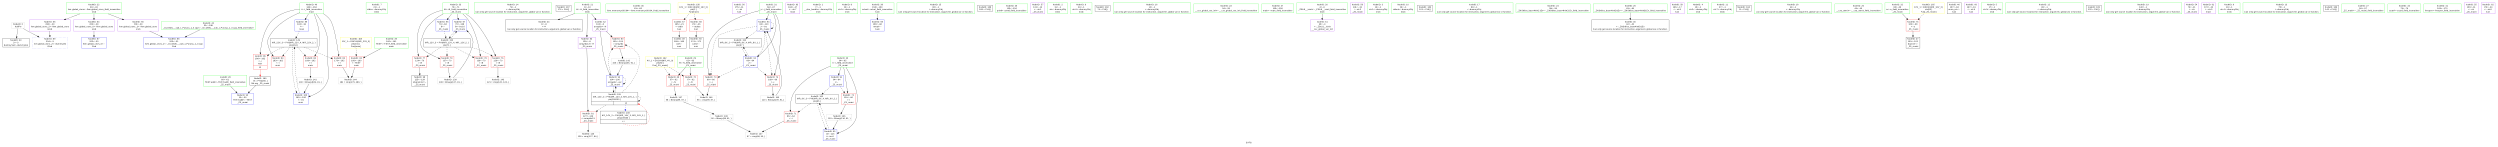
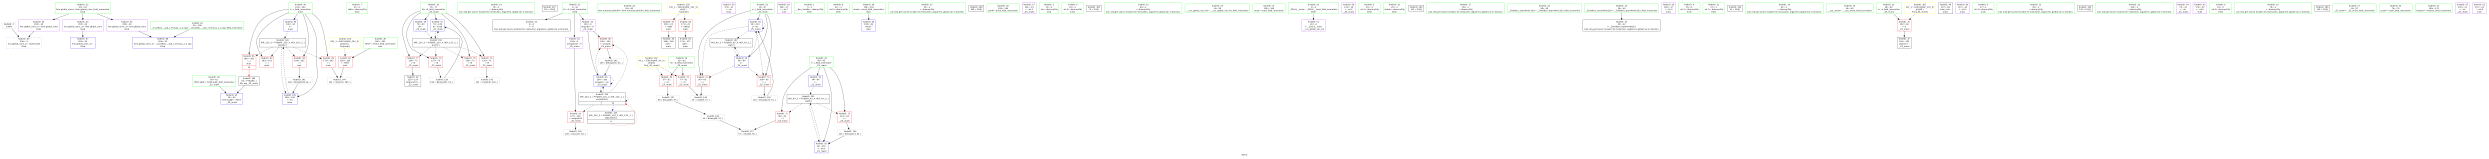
node "NodeID: 43": removed
edge "NodeID: 91" -> "NodeID: 72": now "NodeID: 151" -> "NodeID: 72"
